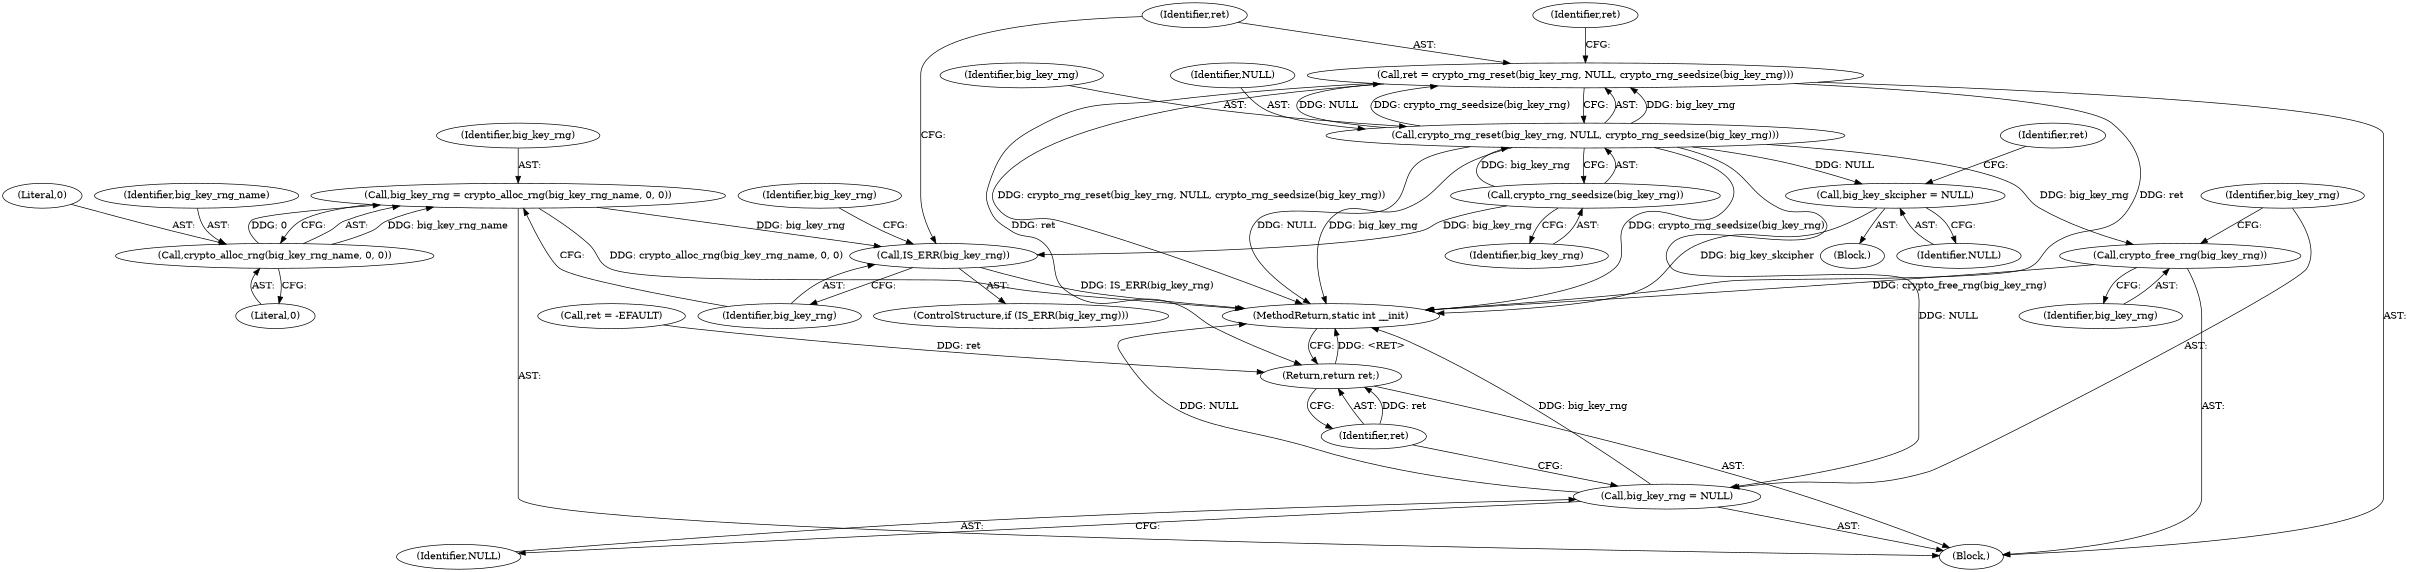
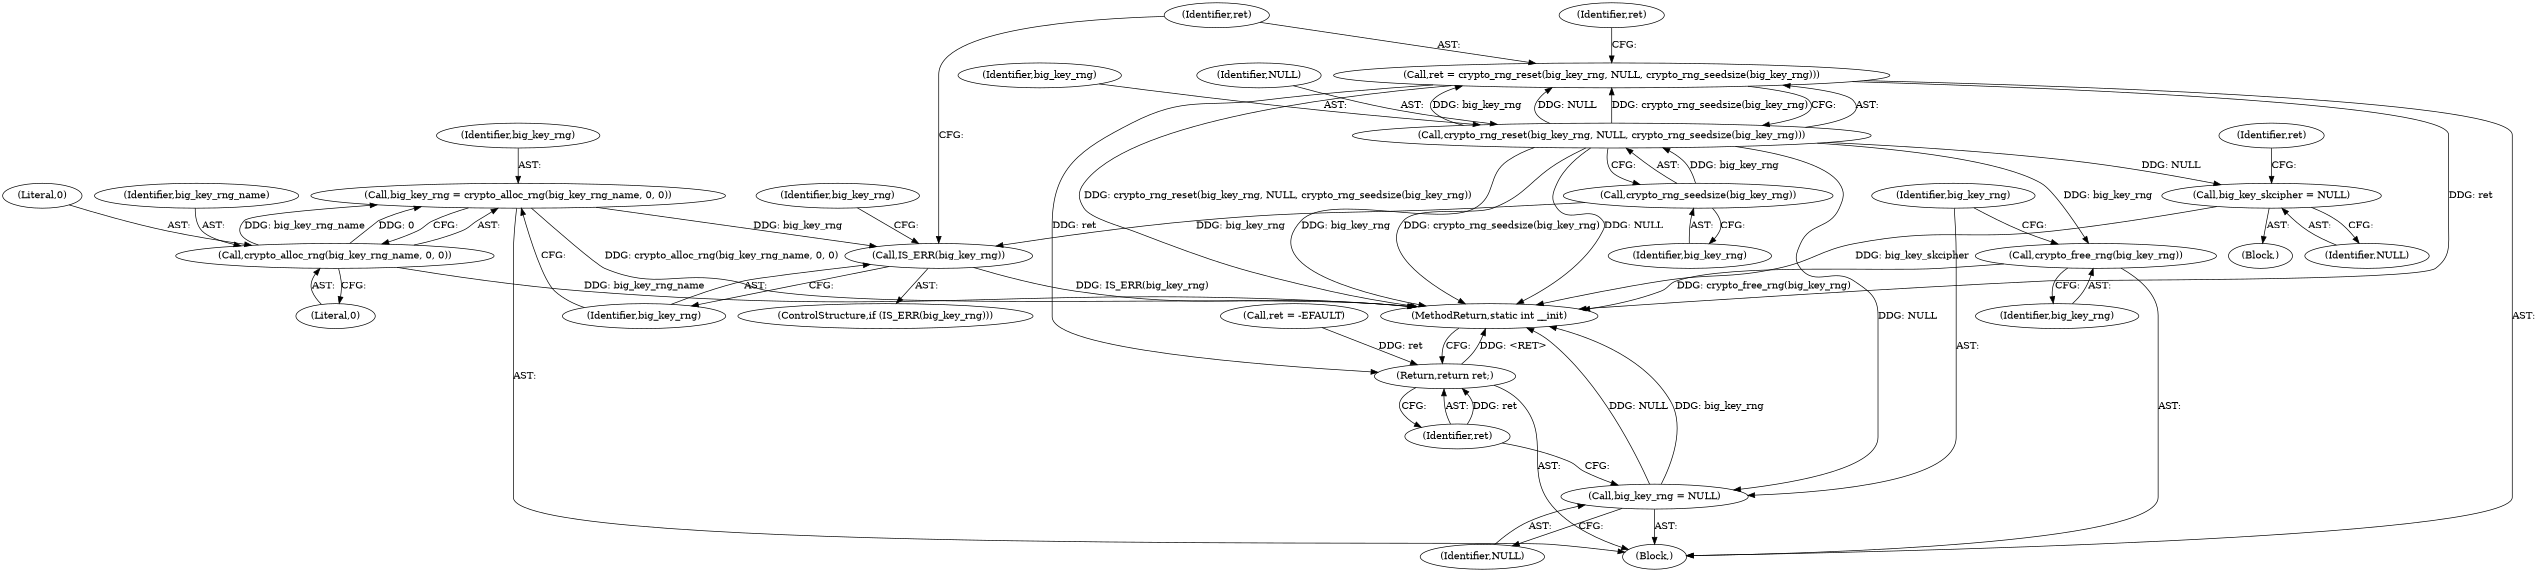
edge "(Call,crypto_alloc_rng(big_key_rng_name, 0, 0))" -> "(MethodReturn,static int __init)": added, label "DDG: big_key_rng_name"
